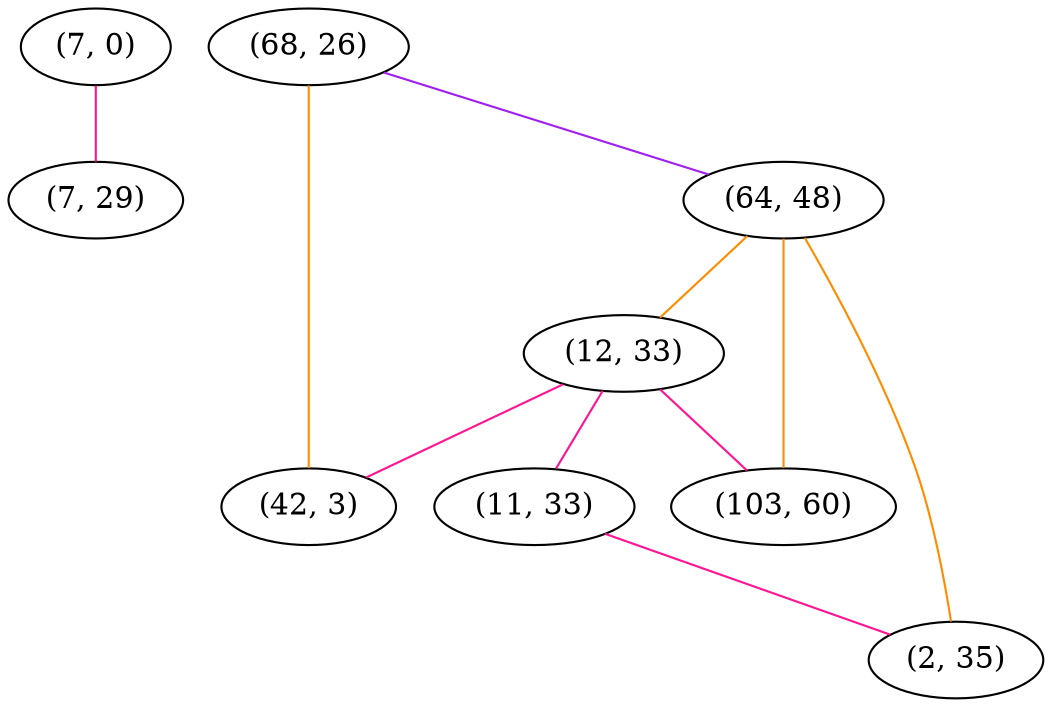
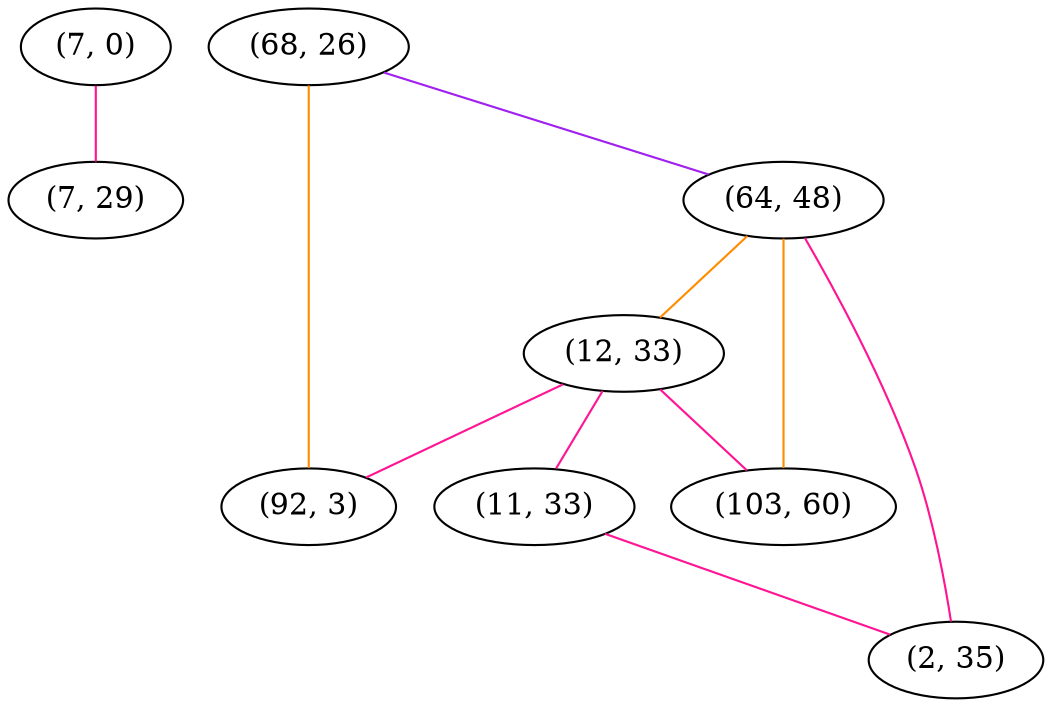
edge "(64, 48)" -- "(2, 35)": color darkorange -> deeppink
node "(42, 3)": label "(42, 3)" -> "(92, 3)"
